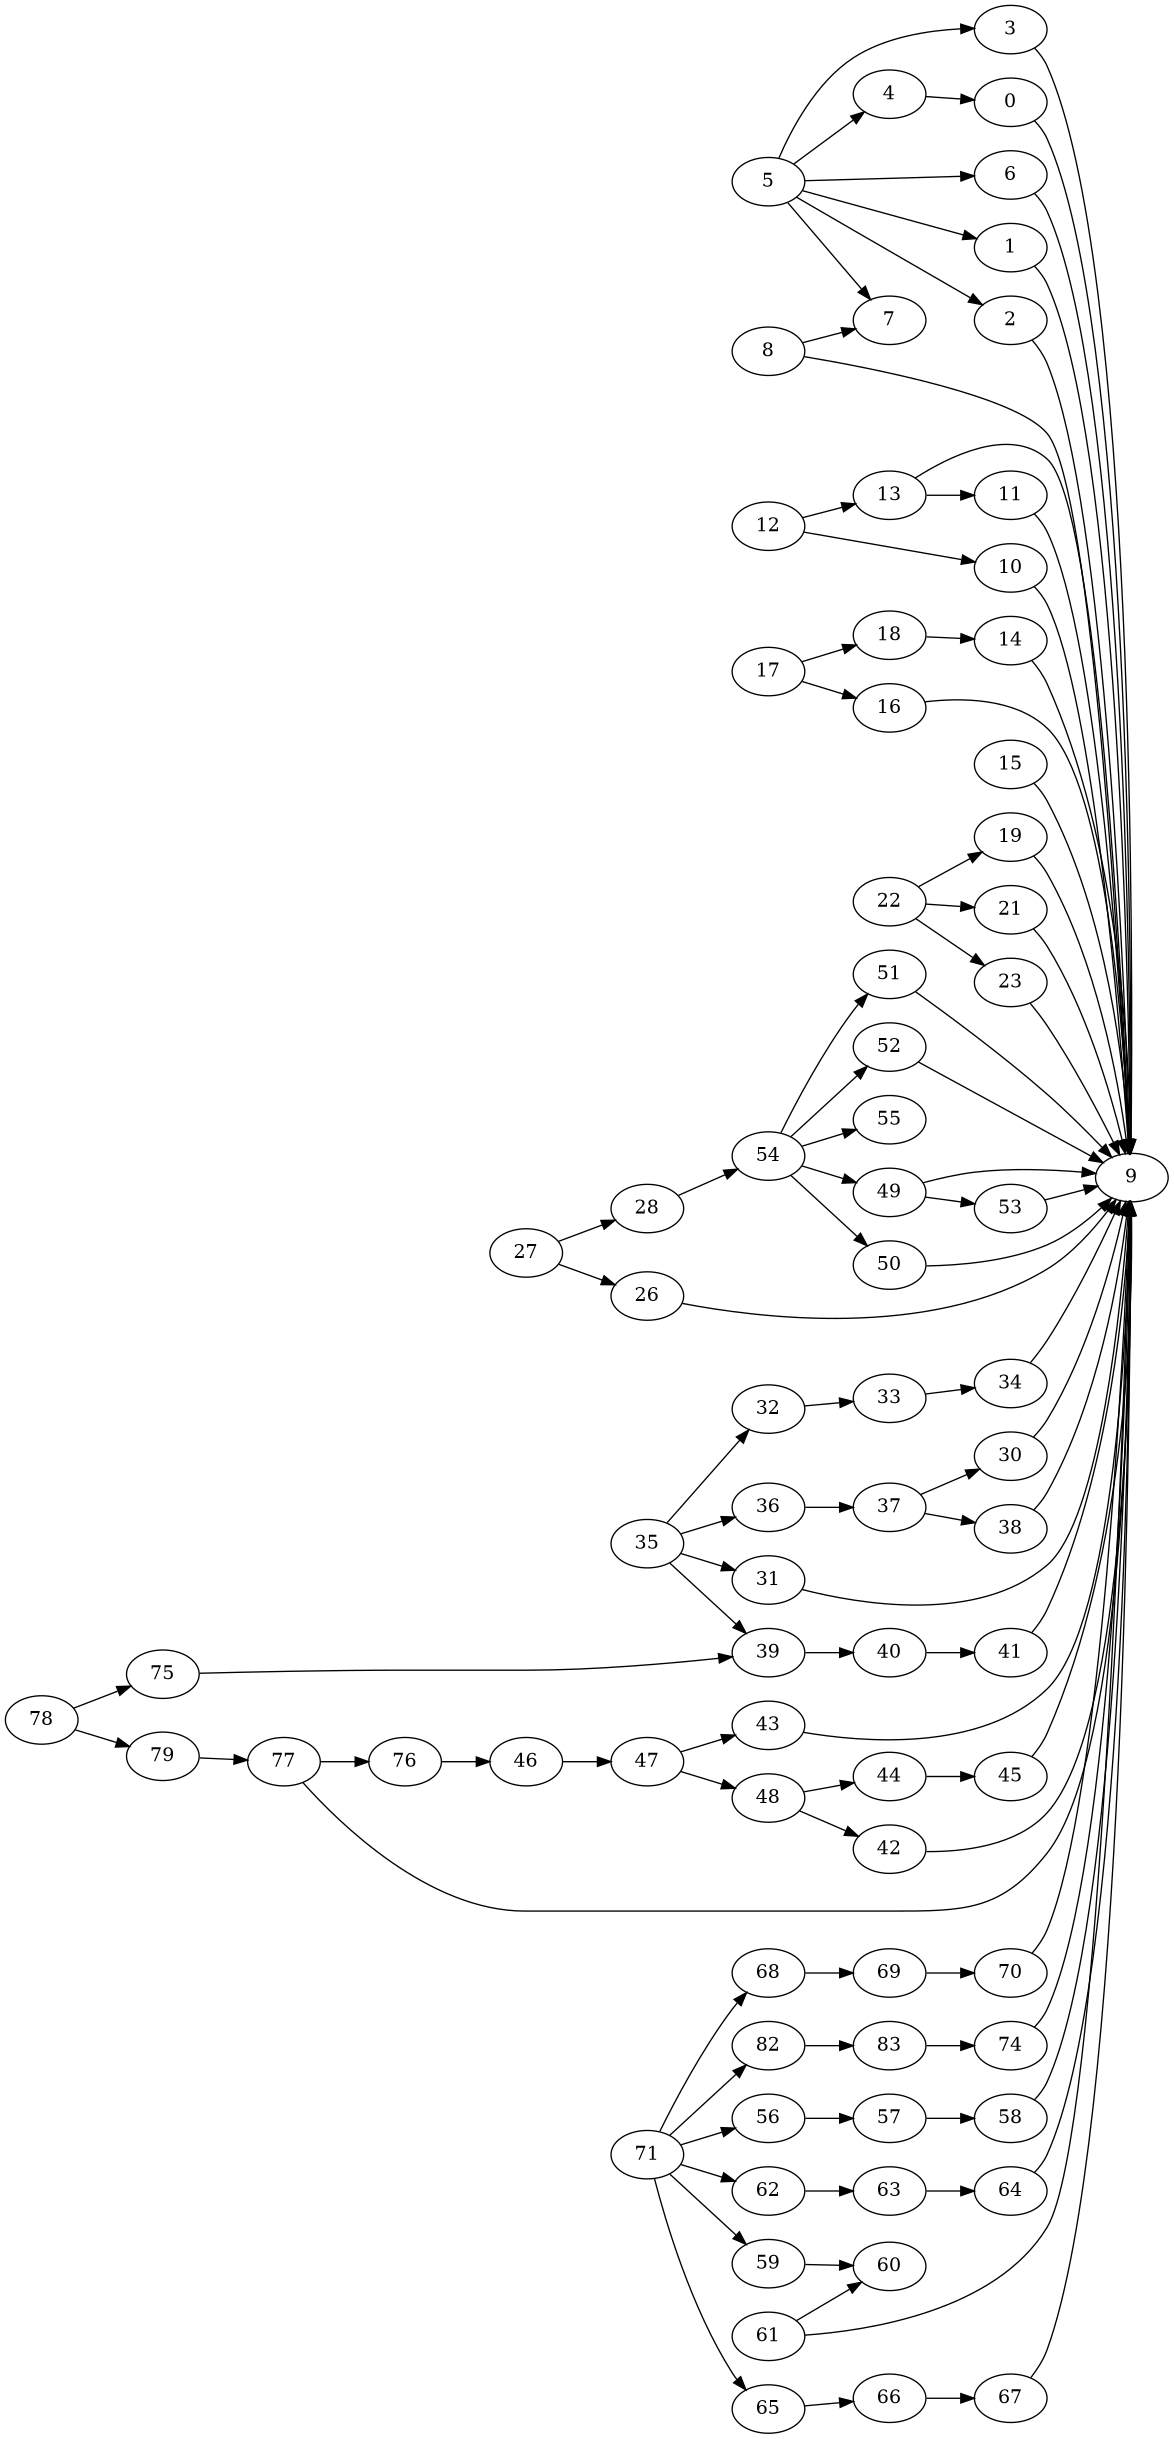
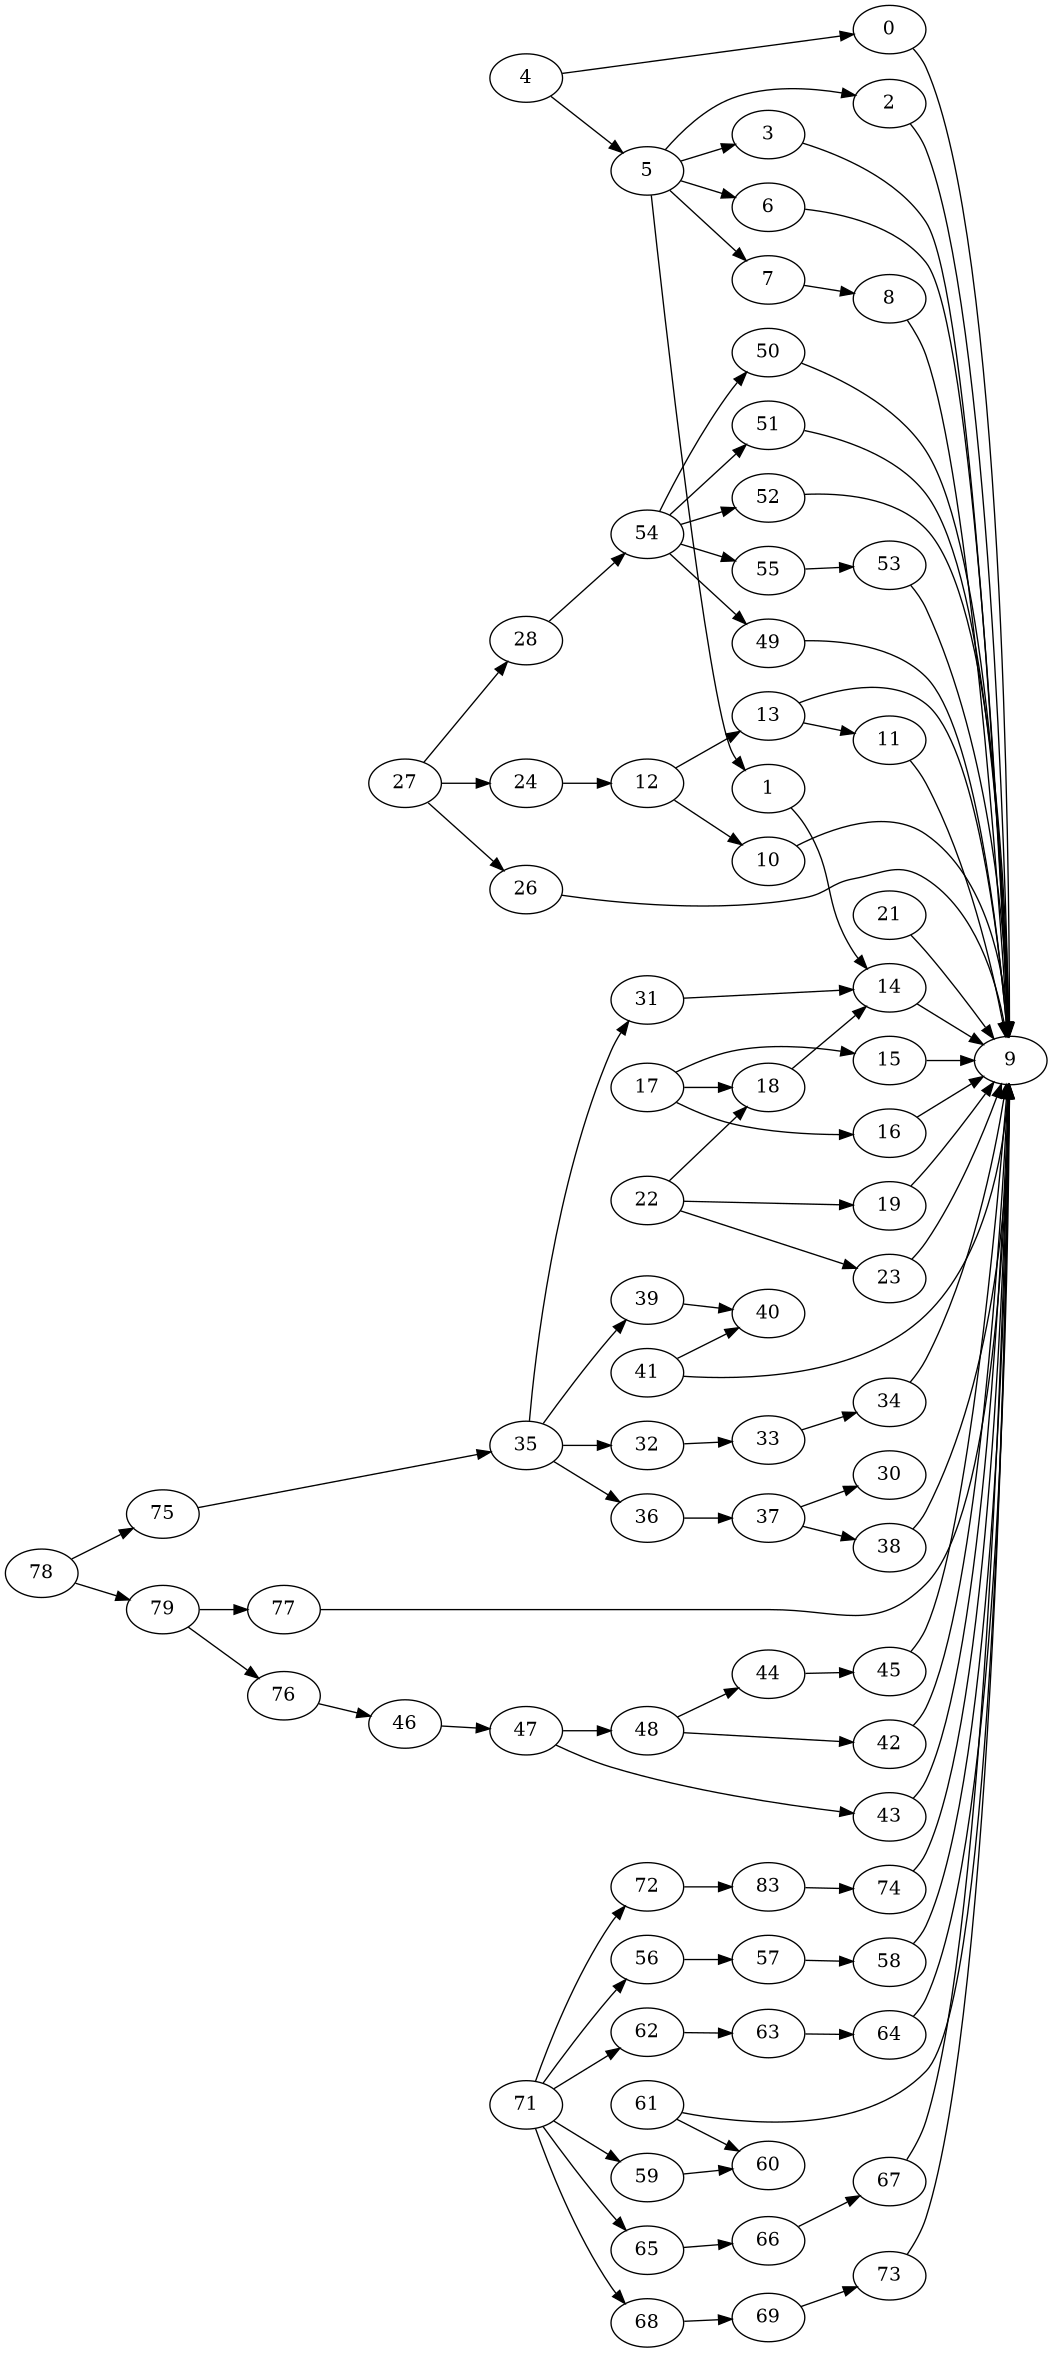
edge "5" -> "4": reversed
edge "8" -> "7": reversed
edge "1" -> "9": now "1" -> "14"
node "24": added
edge "22" -> "21": now "22" -> "18"
edge "17" -> "15": added
edge "49" -> "53": now "55" -> "53"
edge "30" -> "9": removed
edge "31" -> "9": now "31" -> "14"
edge "40" -> "41": reversed
edge "75" -> "39": now "75" -> "35"
edge "77" -> "76": now "79" -> "76"
node "70": label "70" -> "73"
node "82": label "82" -> "72"
